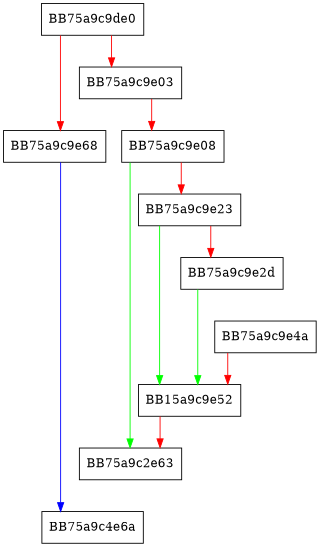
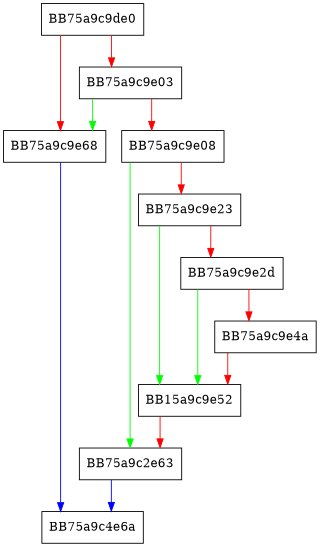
edge "BB75a9c9e03" -> "BB75a9c9e68": added
edge "BB75a9c9e2d" -> "BB75a9c9e4a": added
edge "BB75a9c2e63" -> "BB75a9c4e6a": added
